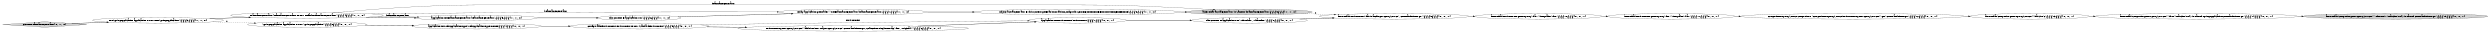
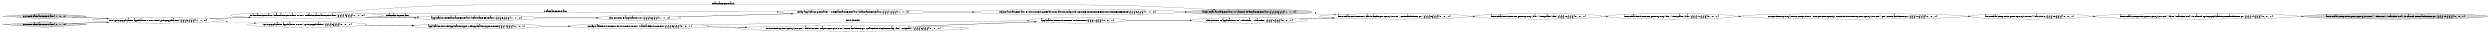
node "customBeanNameGenerator['1', '0', '0']": added
